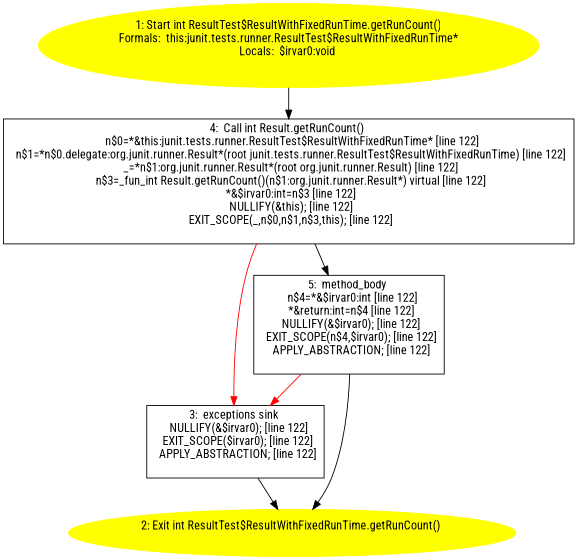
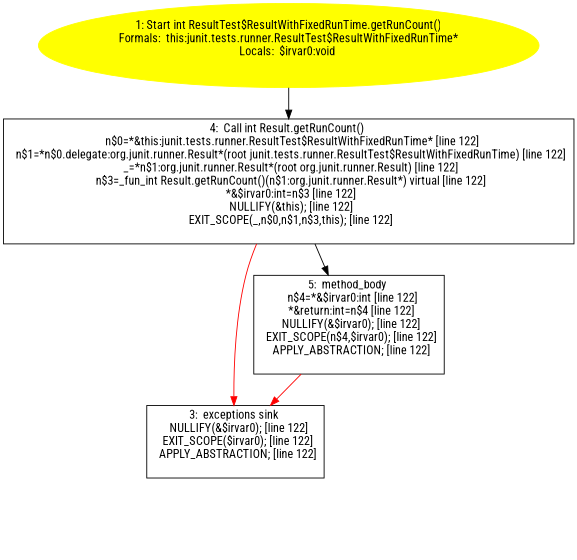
node "2: Exit int ResultTest$ResultWithFixedRunTime.getRunCount()": removed
